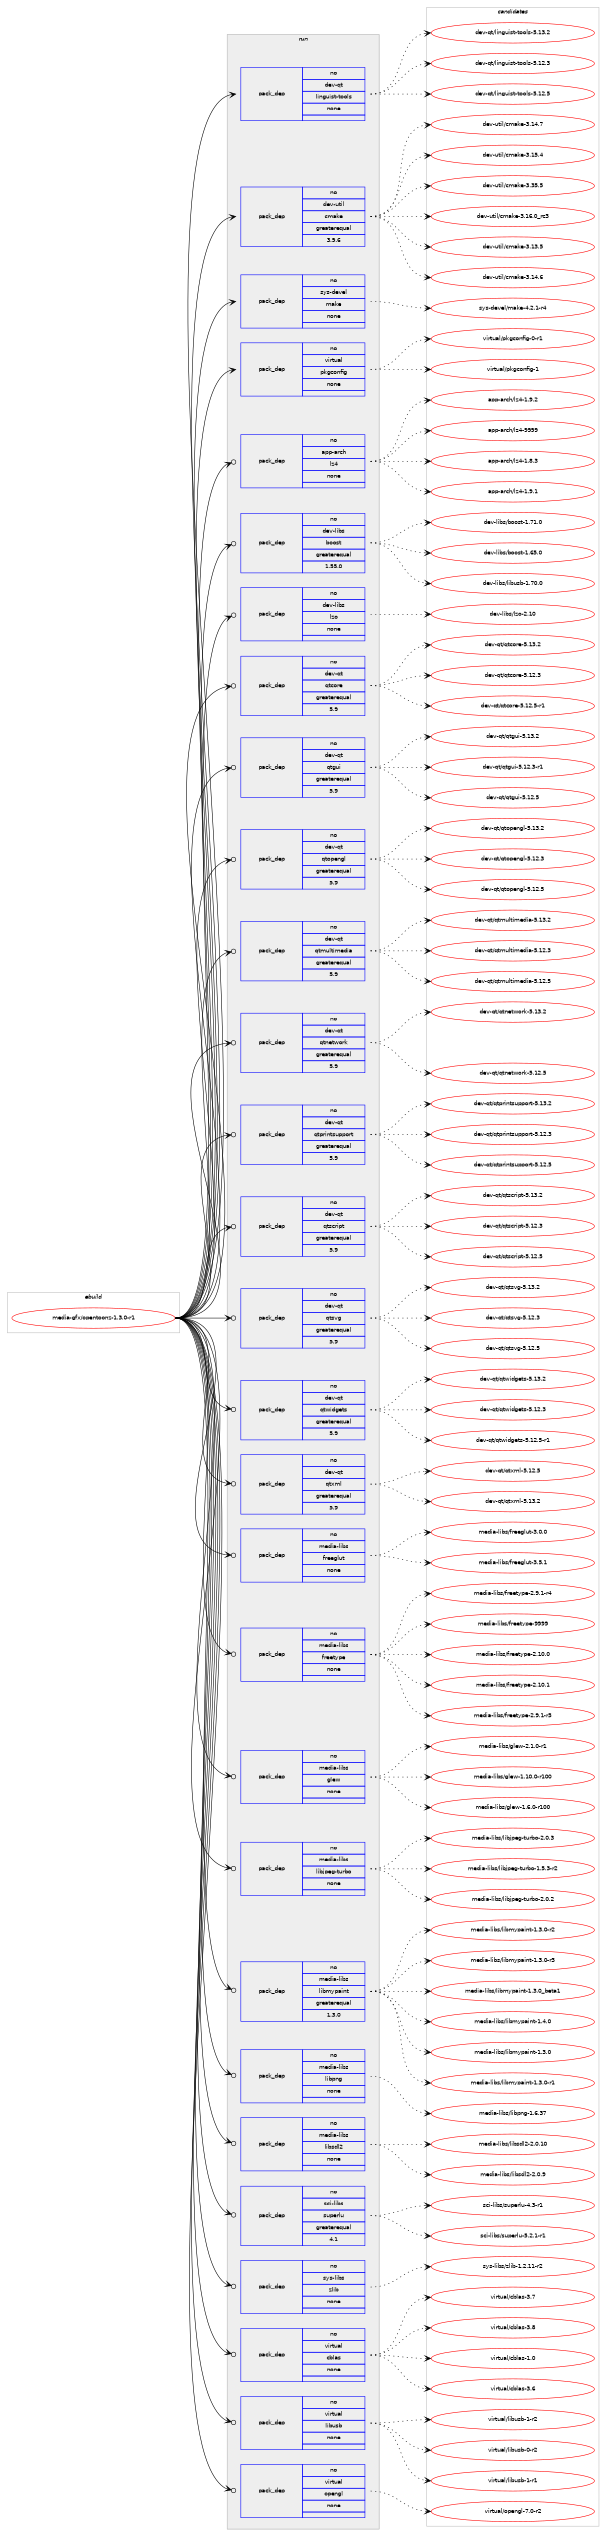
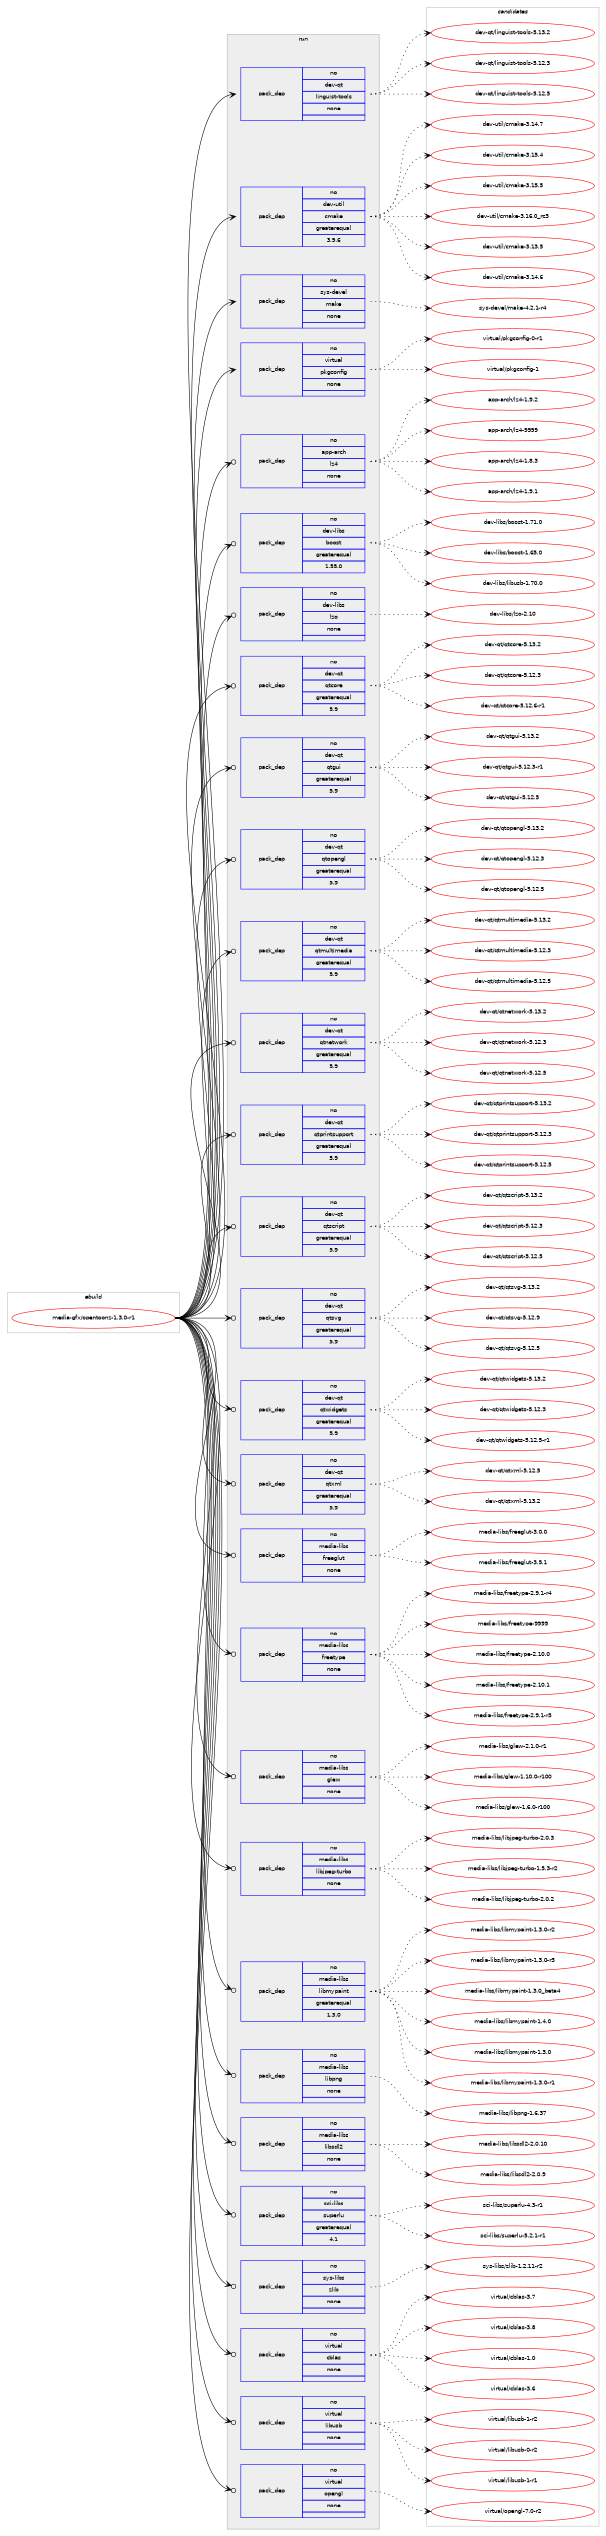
node "dev-util/cmake-3.35.5": label "dev-util/cmake-3.35.5" -> "dev-util/cmake-3.15.5"
node "dev-qt/qtcore-5.12.5-r1": label "dev-qt/qtcore-5.12.5-r1" -> "dev-qt/qtcore-5.12.6-r1"
node "dev-qt/qtnetwork-5.12.3": added
node "dev-qt/qtsvg-5.12.3": label "dev-qt/qtsvg-5.12.3" -> "dev-qt/qtsvg-5.12.9"
node "media-libs/libmypaint-1.3.0_beta1": label "media-libs/libmypaint-1.3.0_beta1" -> "media-libs/libmypaint-1.3.0_beta4"
